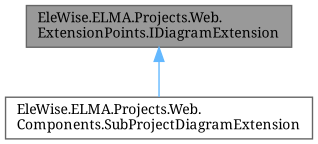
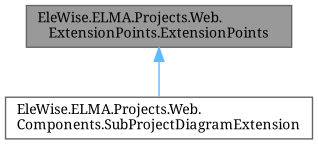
node "EleWise.ELMA.Projects.Web. ExtensionPoints.IDiagramExtension": label "EleWise.ELMA.Projects.Web. ExtensionPoints.IDiagramExtension" -> "EleWise.ELMA.Projects.Web. ExtensionPoints.ExtensionPoints"
